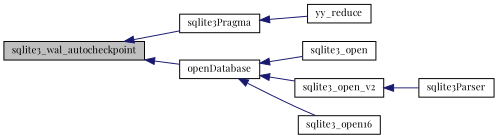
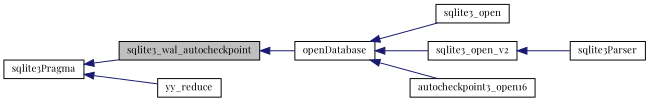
edge "sqlite3Pragma" -> "sqlite3_wal_autocheckpoint": reversed
node "sqlite3_open16": label "sqlite3_open16" -> "autocheckpoint3_open16"
